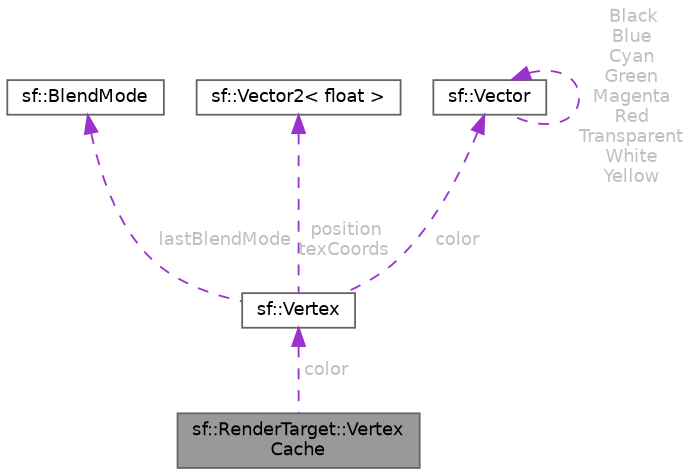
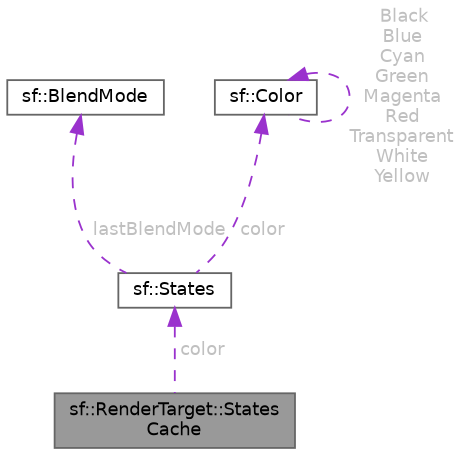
node "sf::Vector2< float >": removed
node "sf::Vector": label "sf::Vector" -> "sf::Color"
node "sf::Vertex": label "sf::Vertex" -> "sf::States"
node "sf::RenderTarget::Vertex Cache": label "sf::RenderTarget::Vertex Cache" -> "sf::RenderTarget::States Cache"
